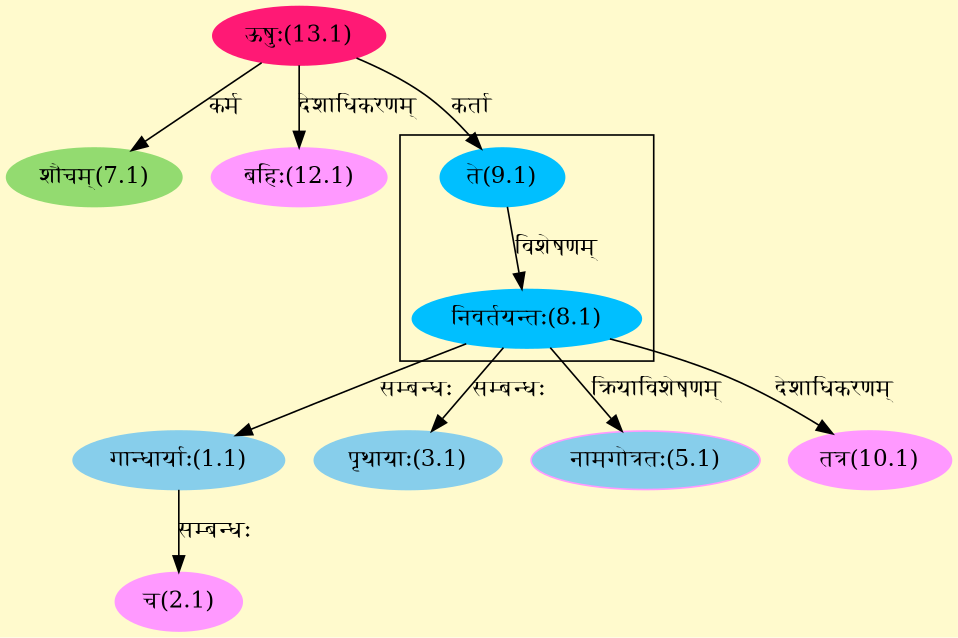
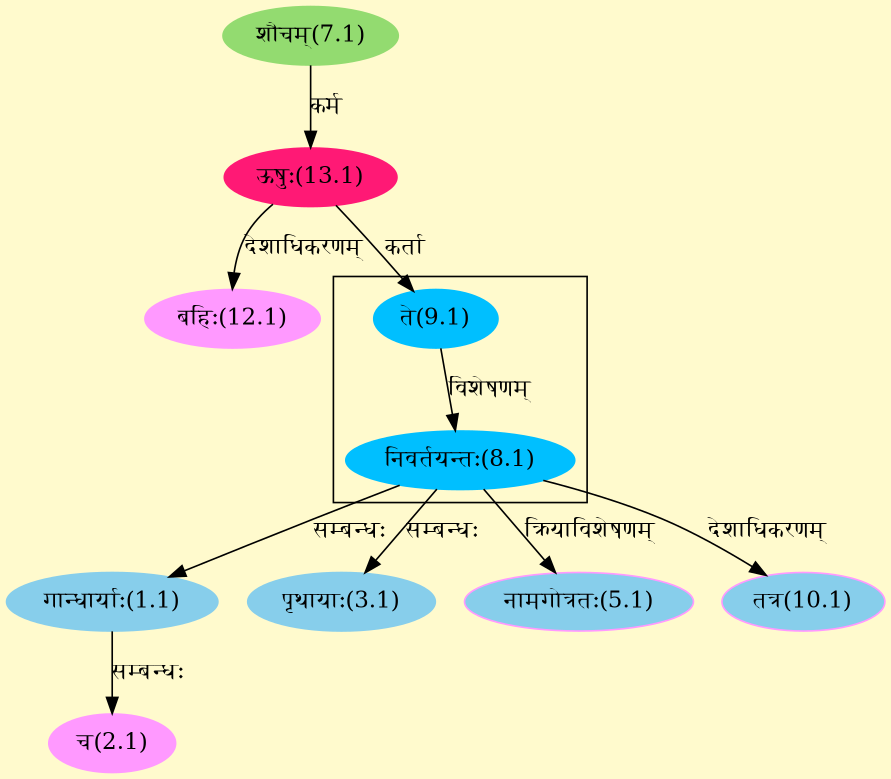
edge "ऊषुः(13.1)" -> "शौचम्(7.1)": reversed
node "तत्र(10.1)": fillcolor #ff99ff -> #87ceeb
